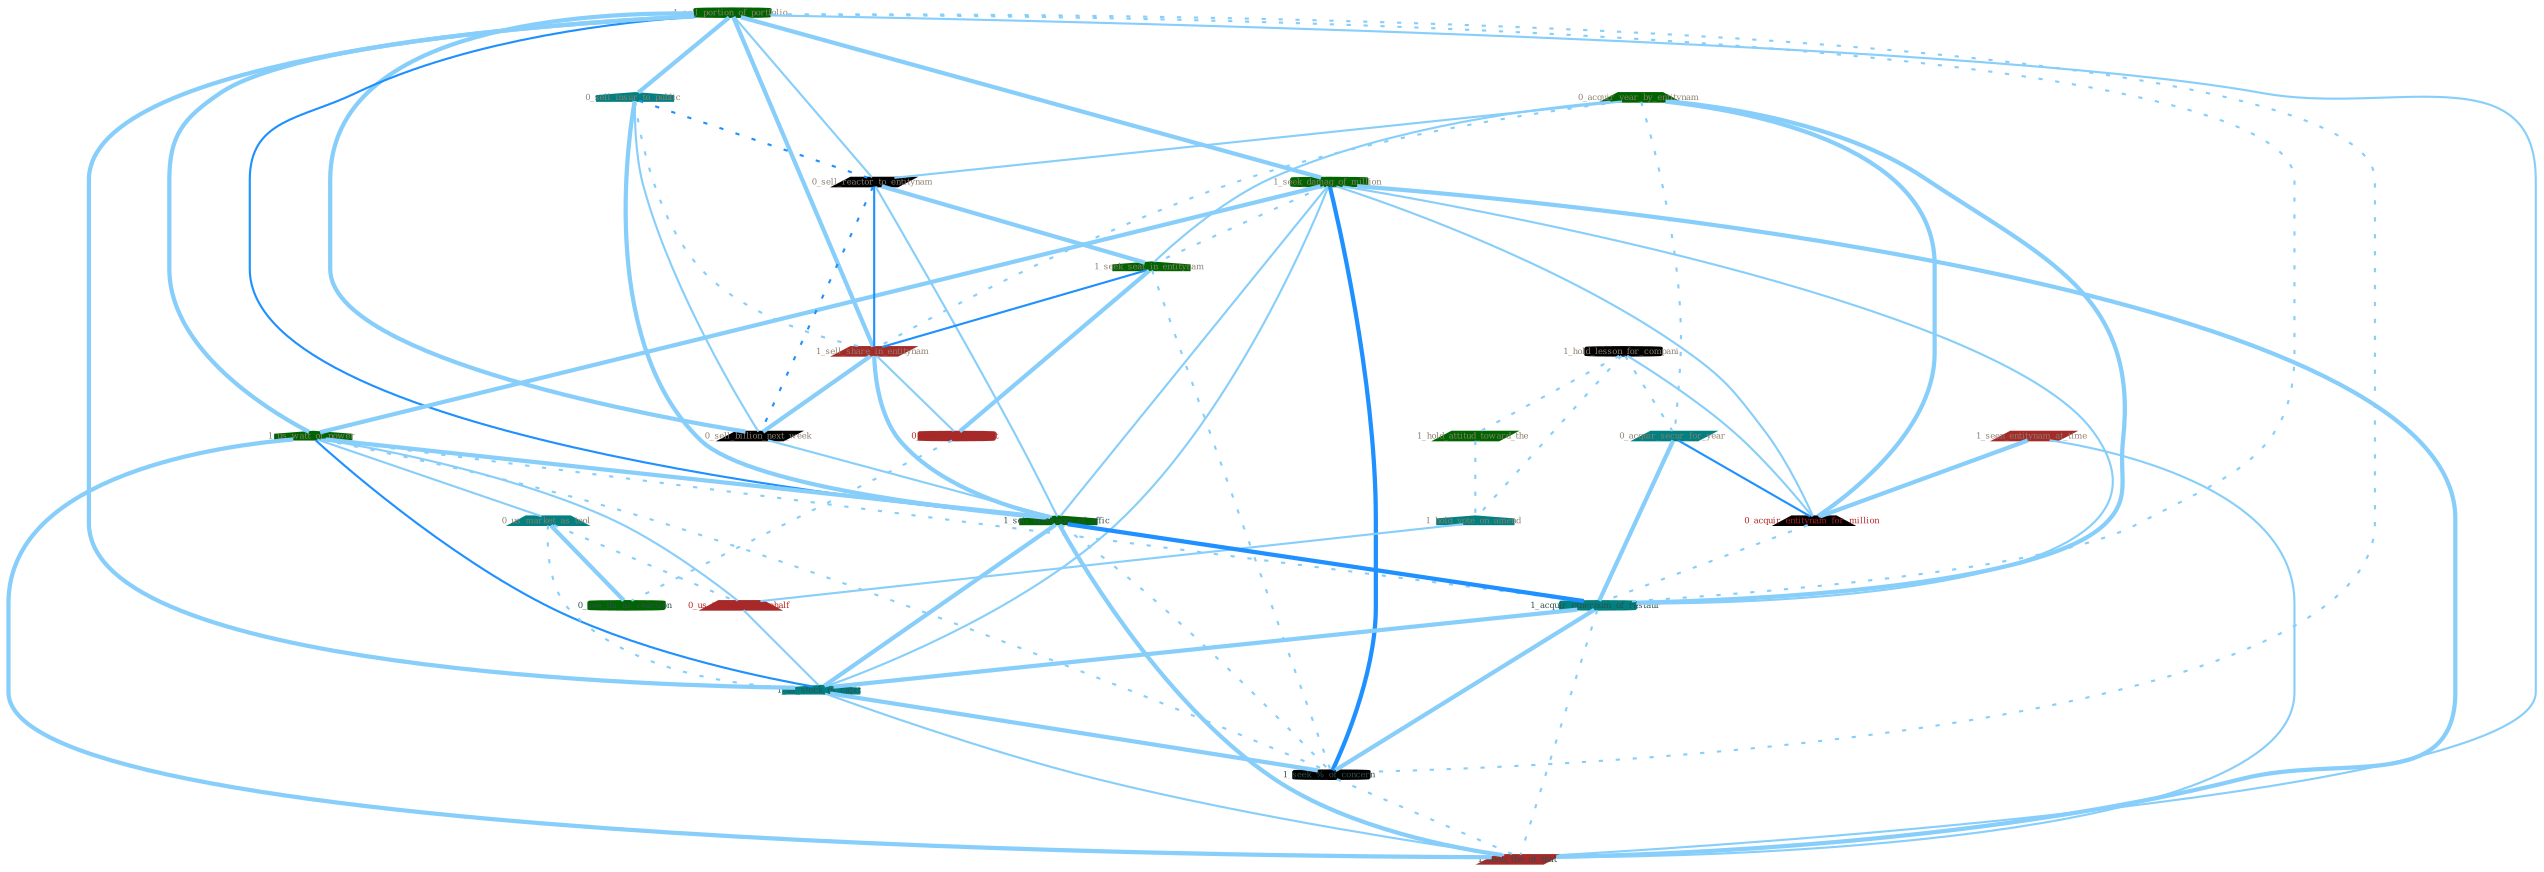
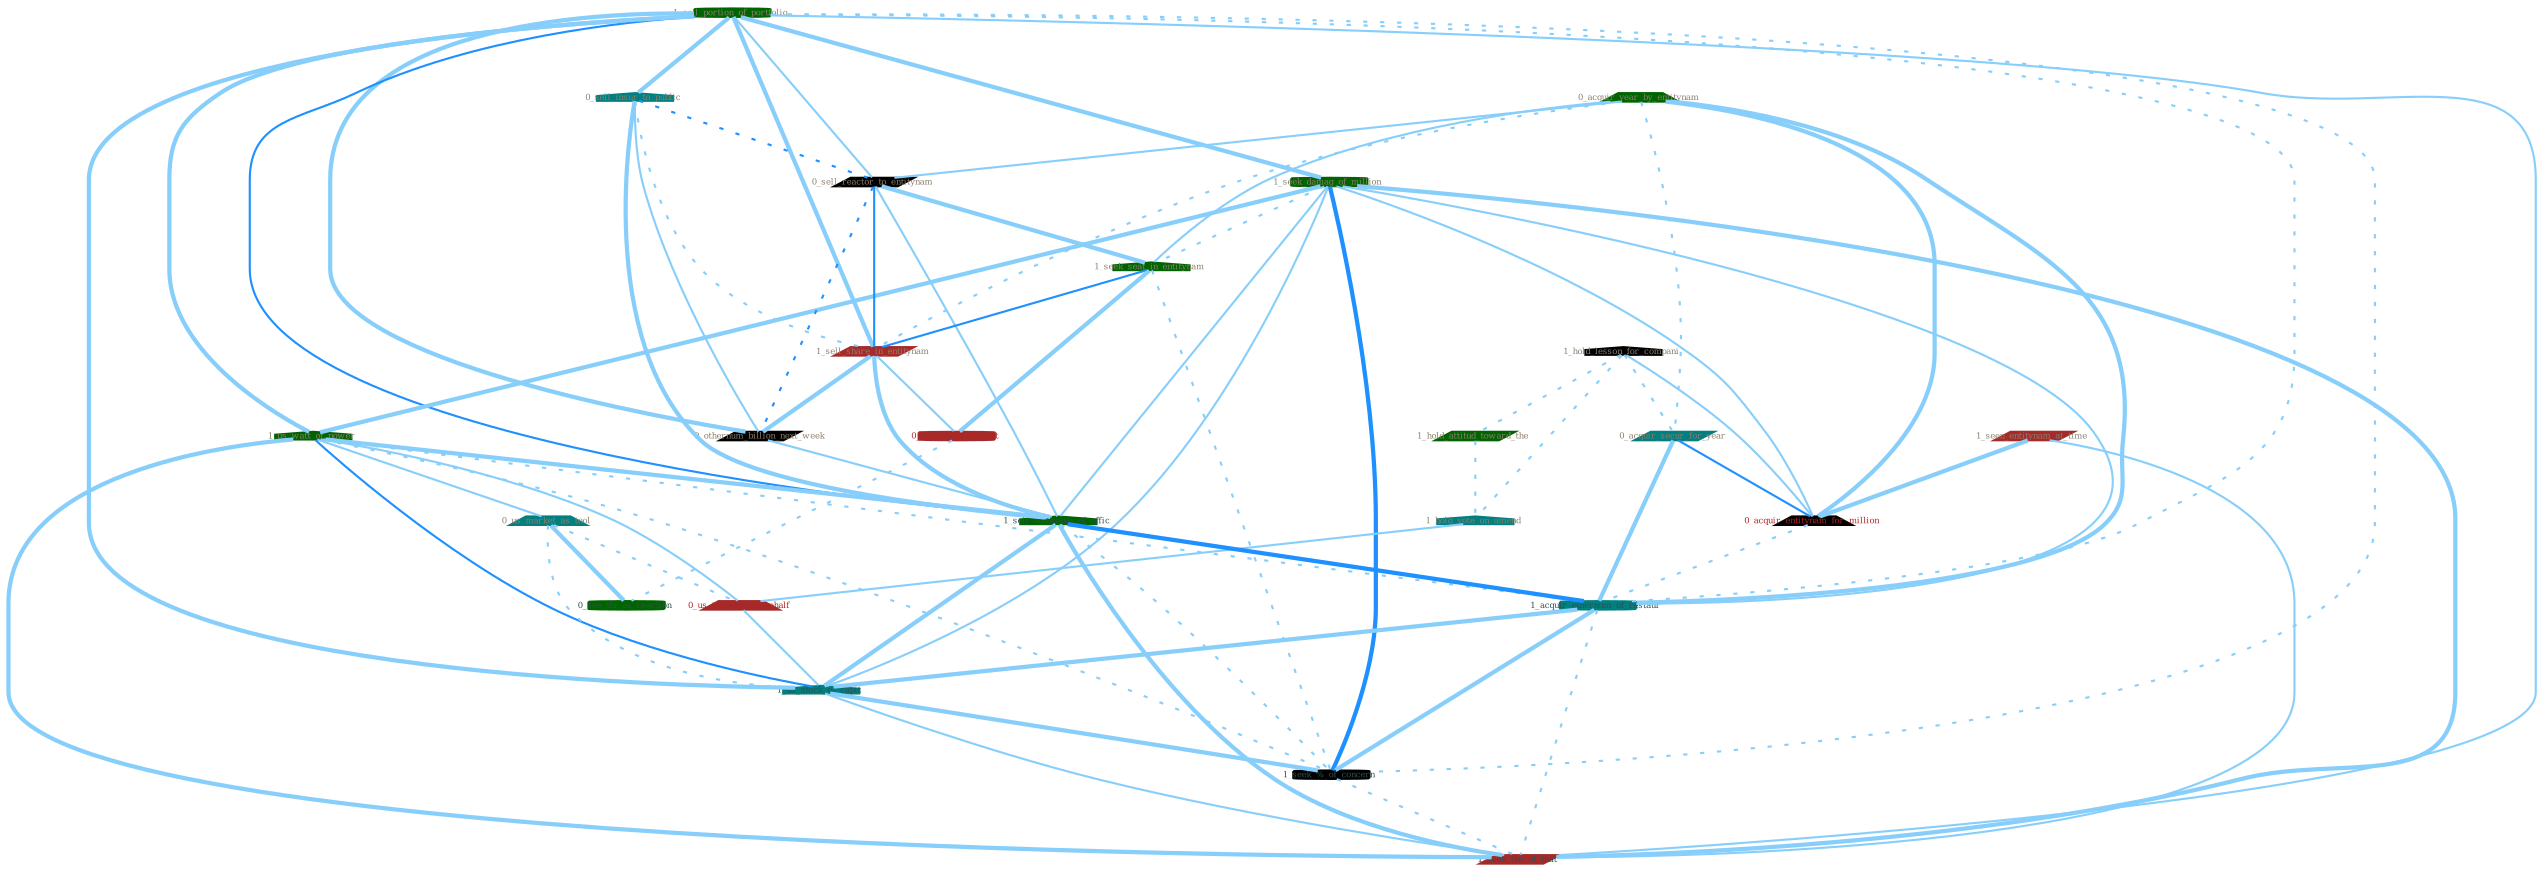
node "1_hold_lesson_for_compani": shape cylinder -> house
node "0_sell_billion_next_week": label "0_sell_billion_next_week" -> "0_othernum_billion_next_week"
